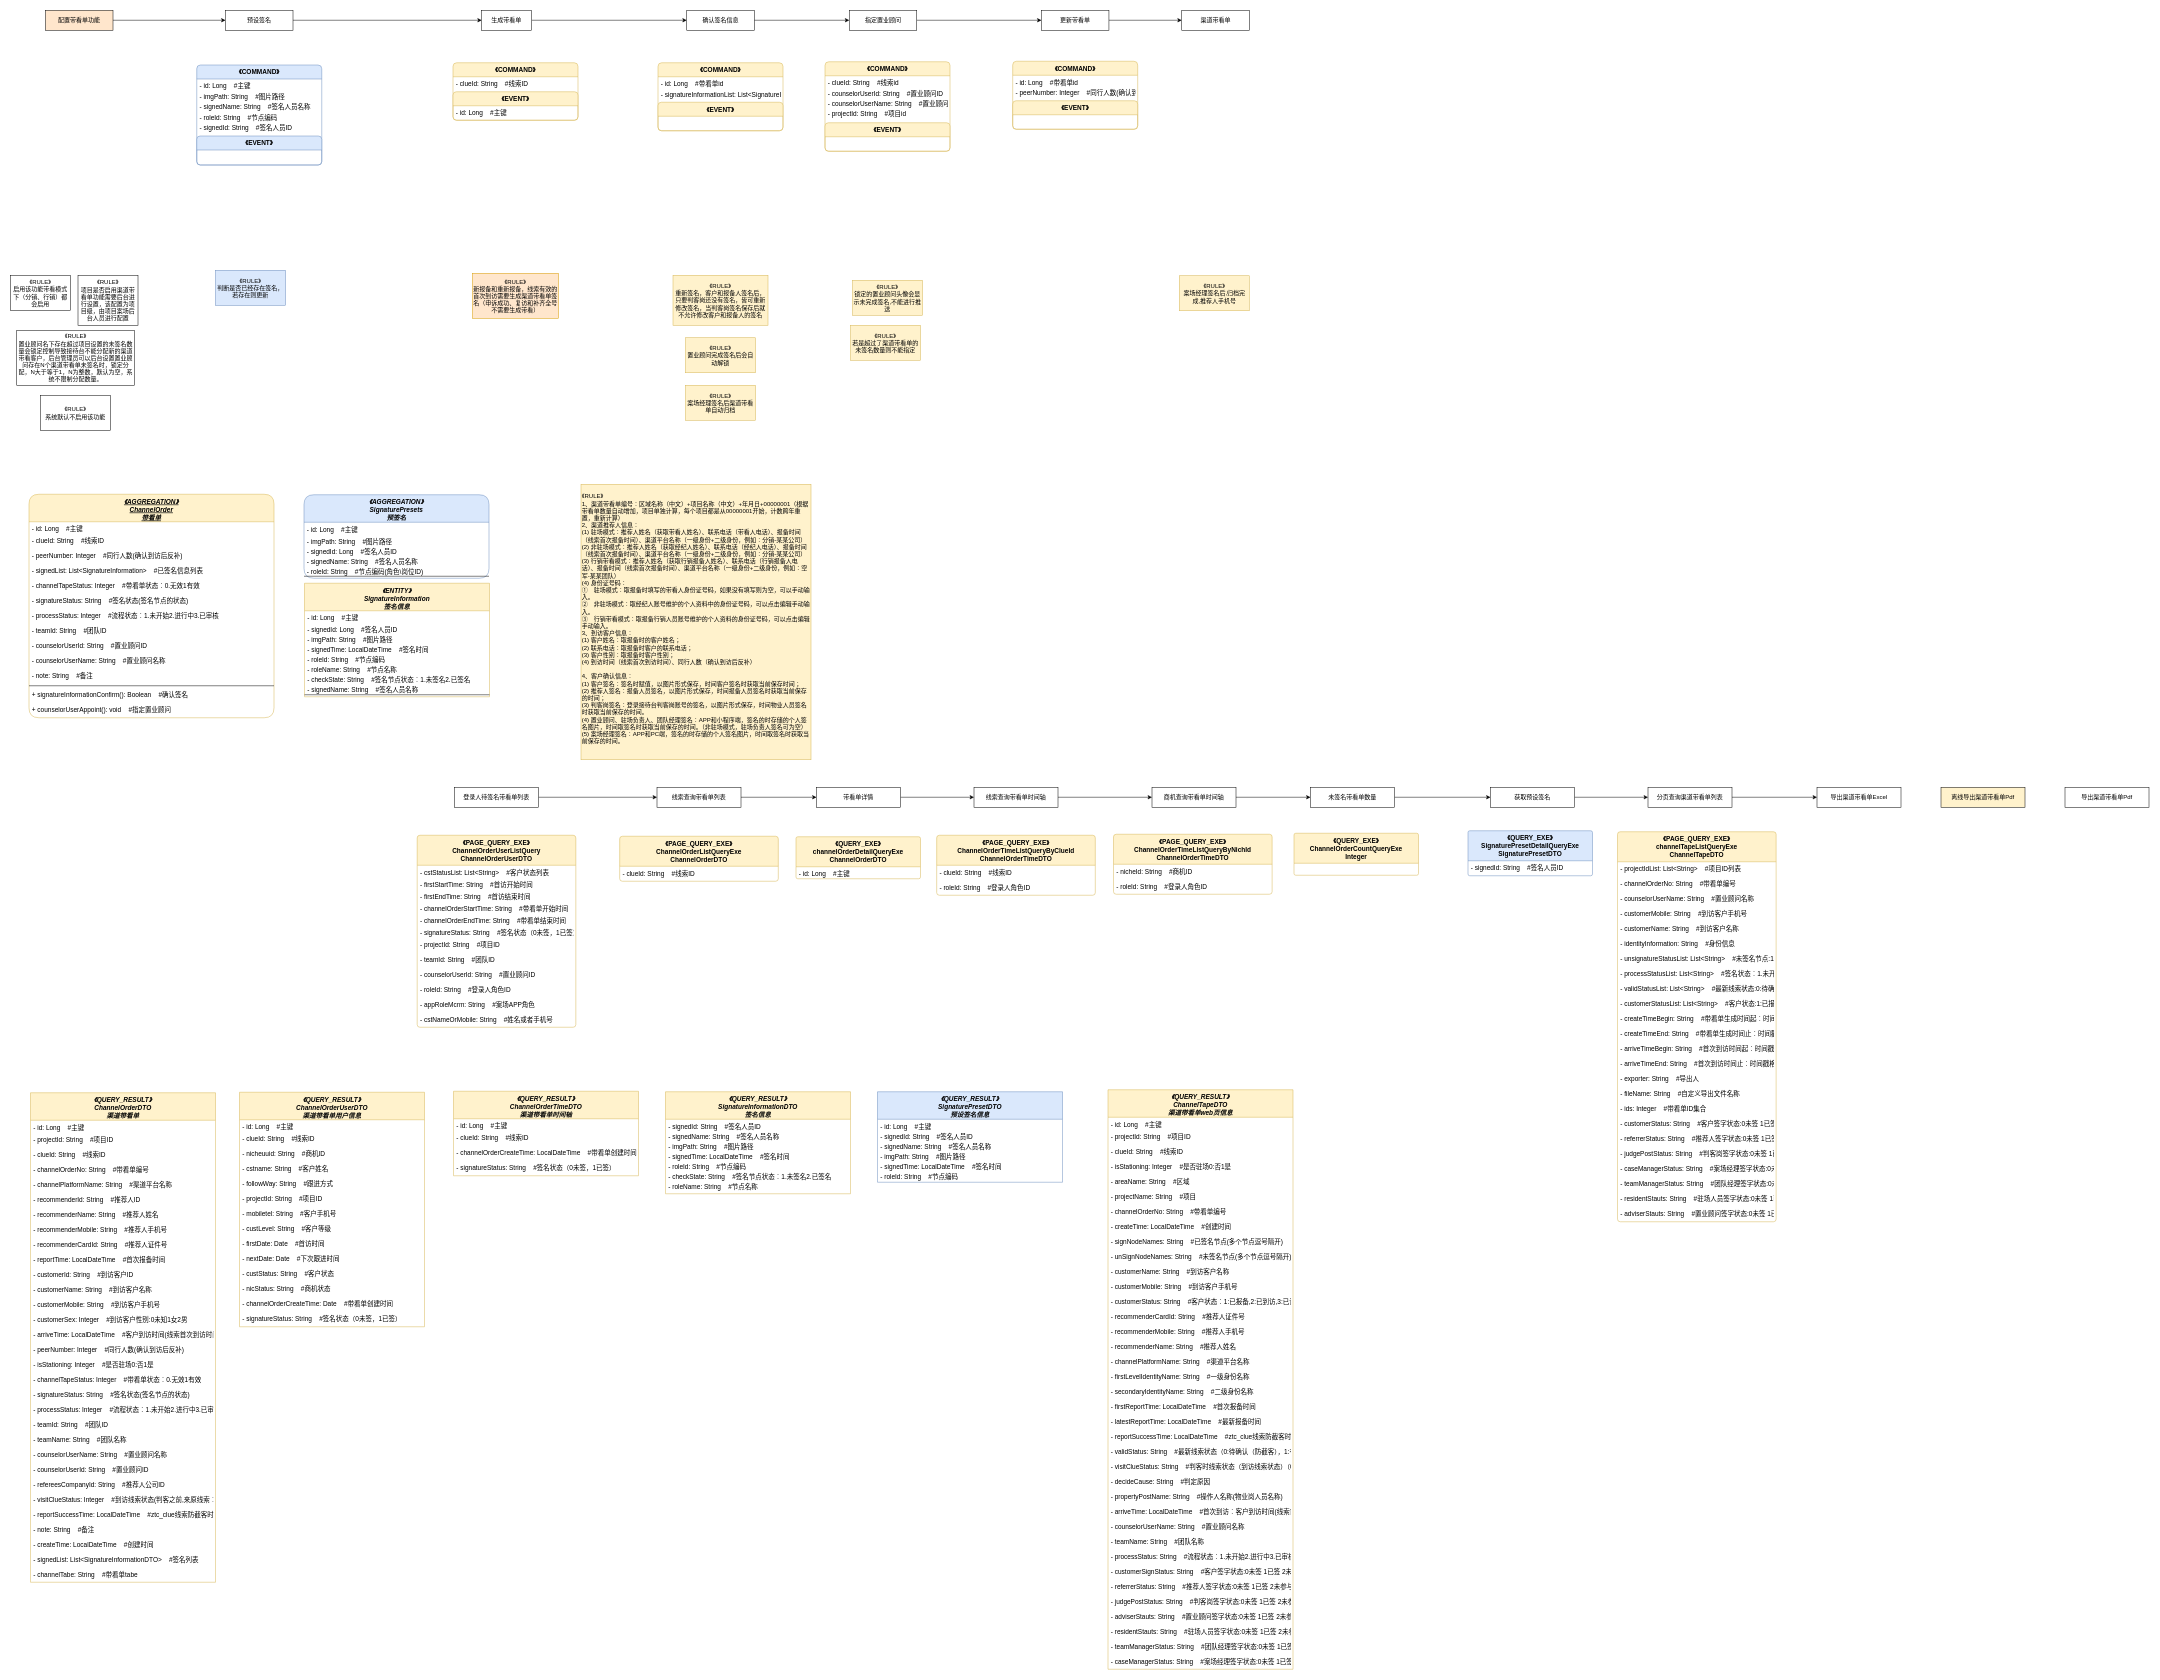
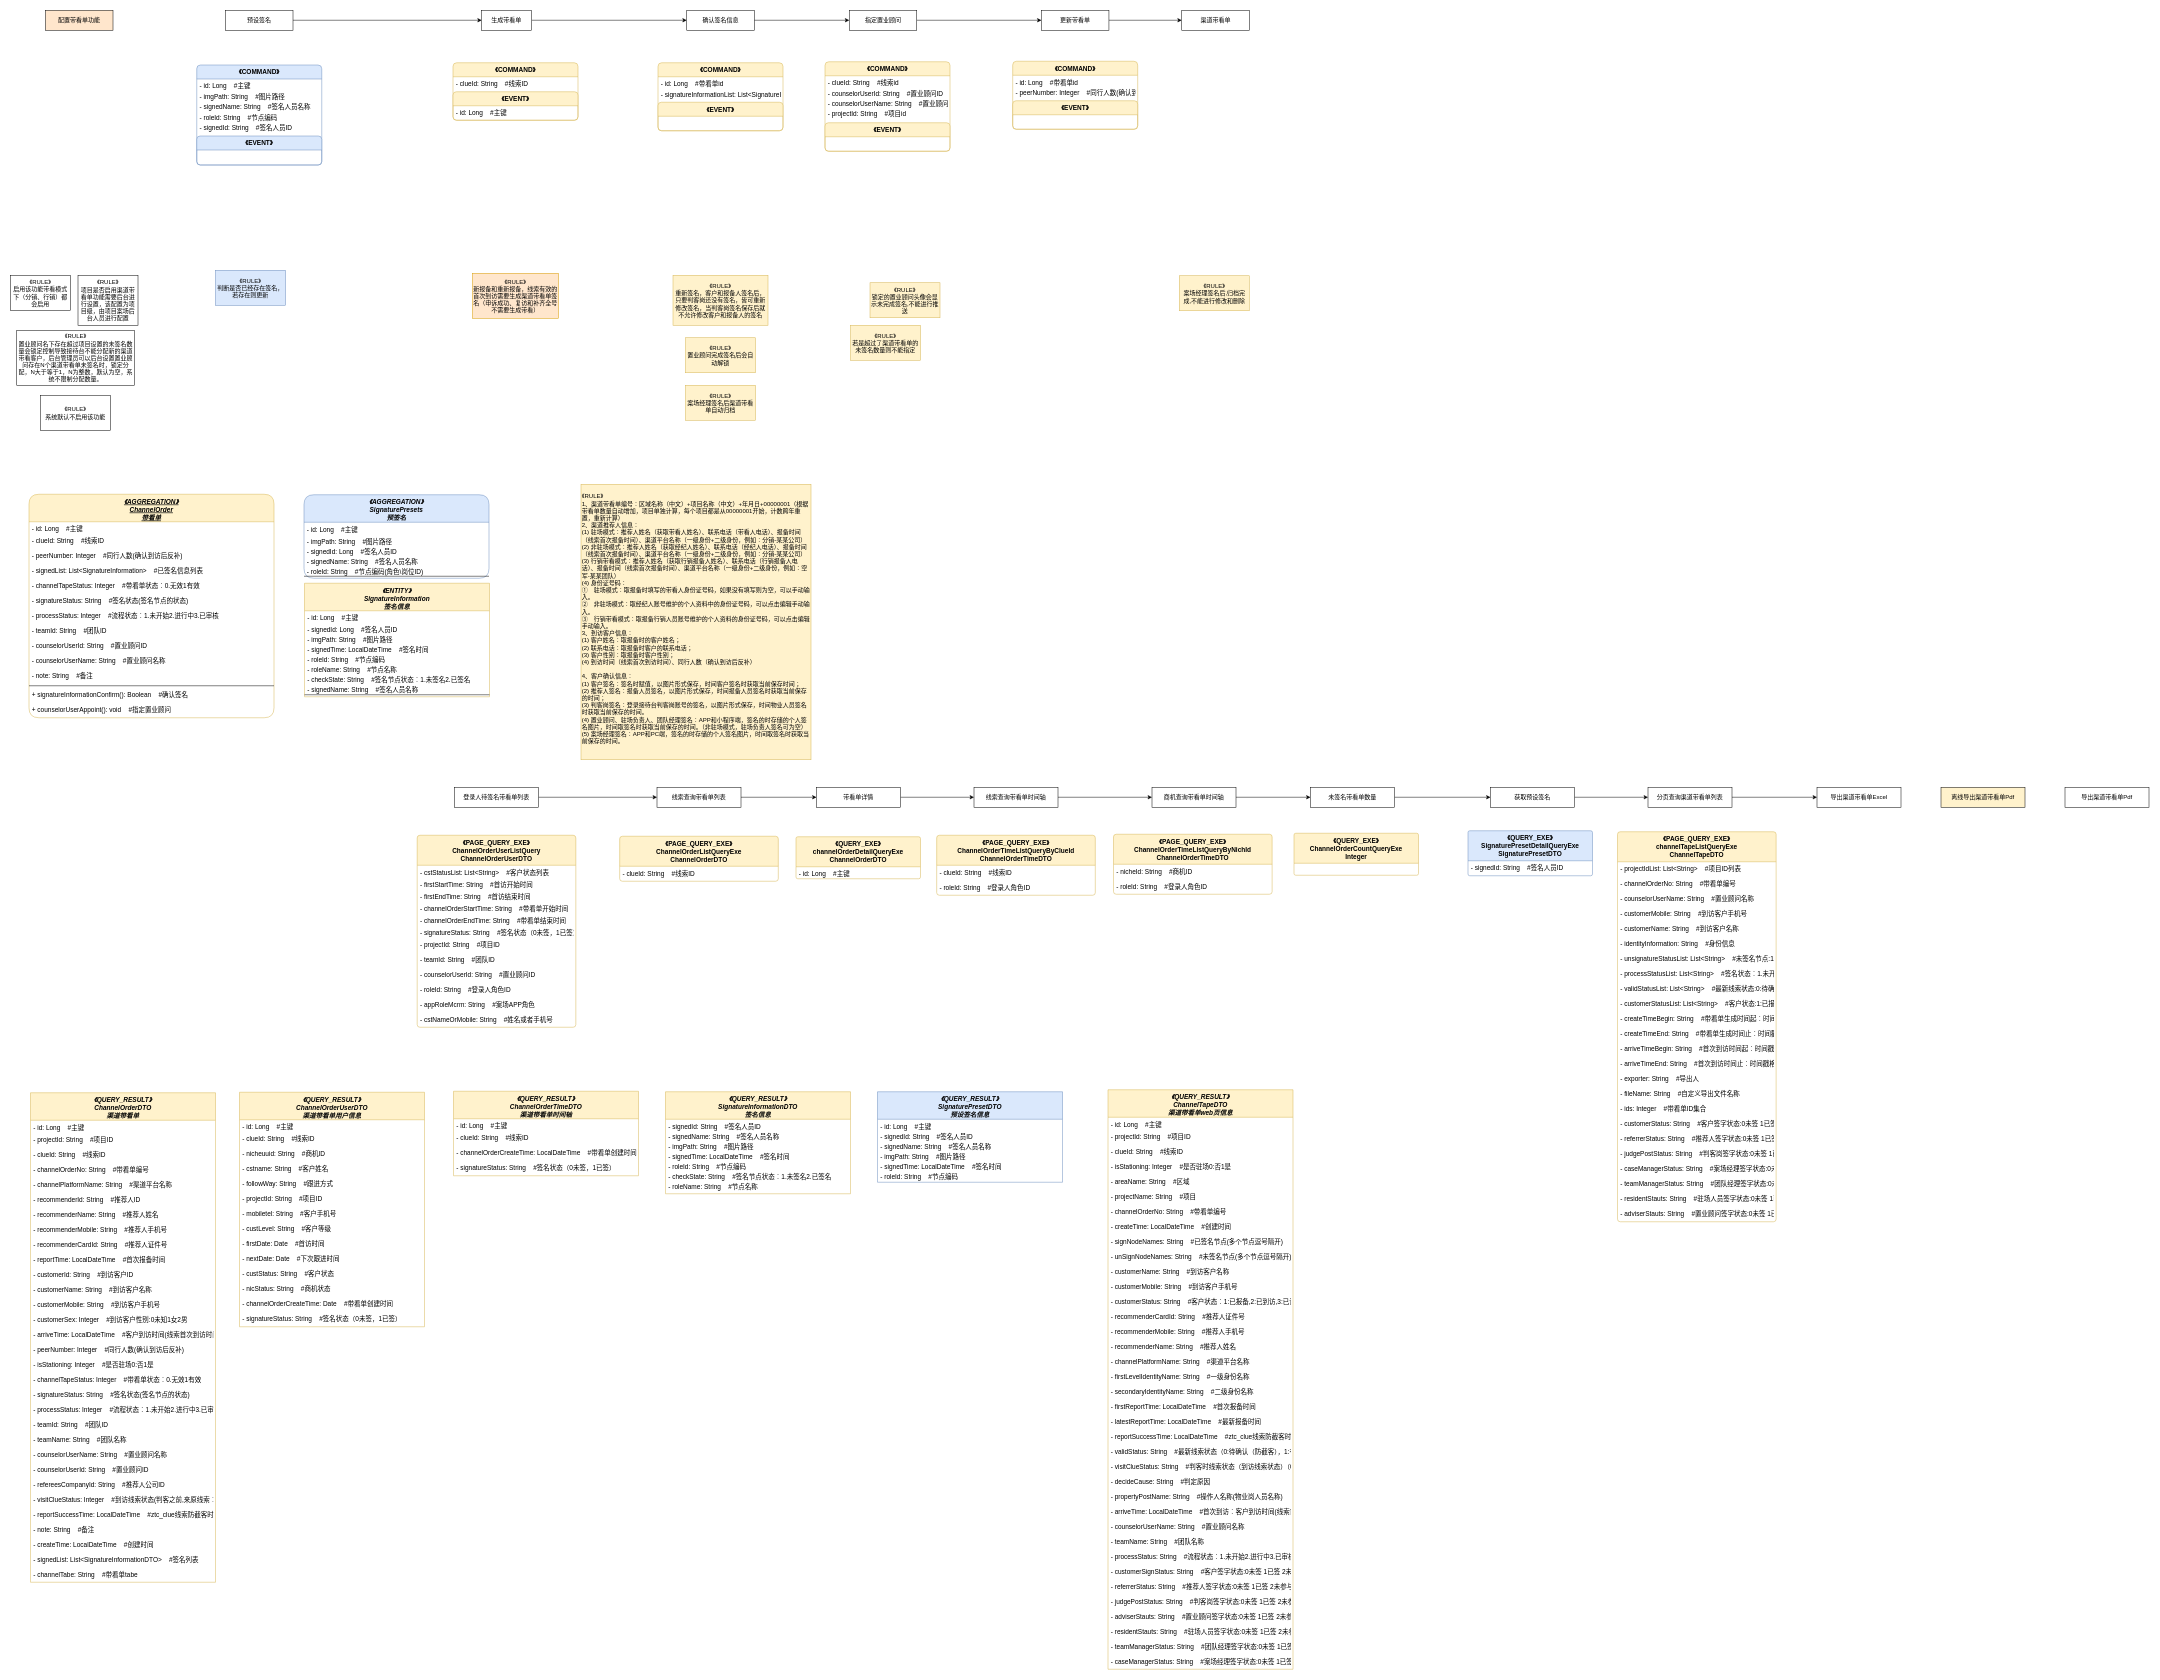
edge "配置带看单功能" -> "预设签名": removed
node "《RULE》 案场经理签名后,归档完成,推荐人手机号": label "《RULE》 案场经理签名后,归档完成,推荐人手机号" -> "《RULE》 案场经理签名后,归档完成,不能进行修改和删除"
node "《RULE》 锁定的置业顾问头像会显示未完成签名,不能进行推送": moved (887, 298) -> (905, 300)
